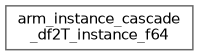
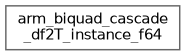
node "arm_instance_cascade _df2T_instance_f64": label "arm_instance_cascade _df2T_instance_f64" -> "arm_biquad_cascade _df2T_instance_f64"
